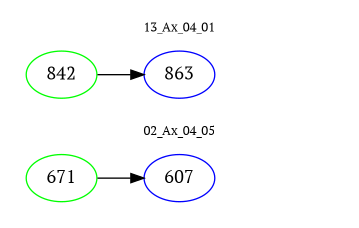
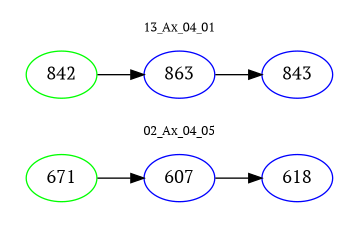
node "843": added
node "618": added
